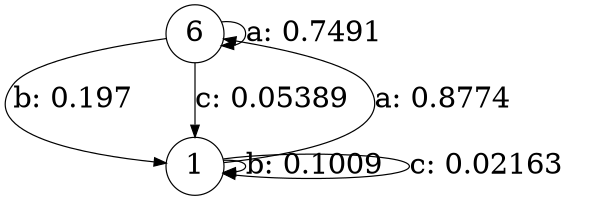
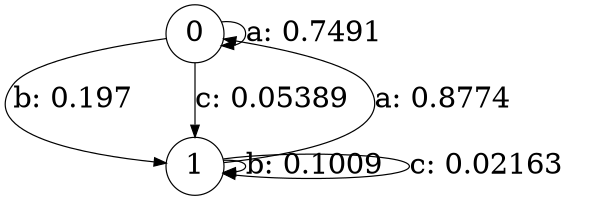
node "6": label "6" -> "0"
